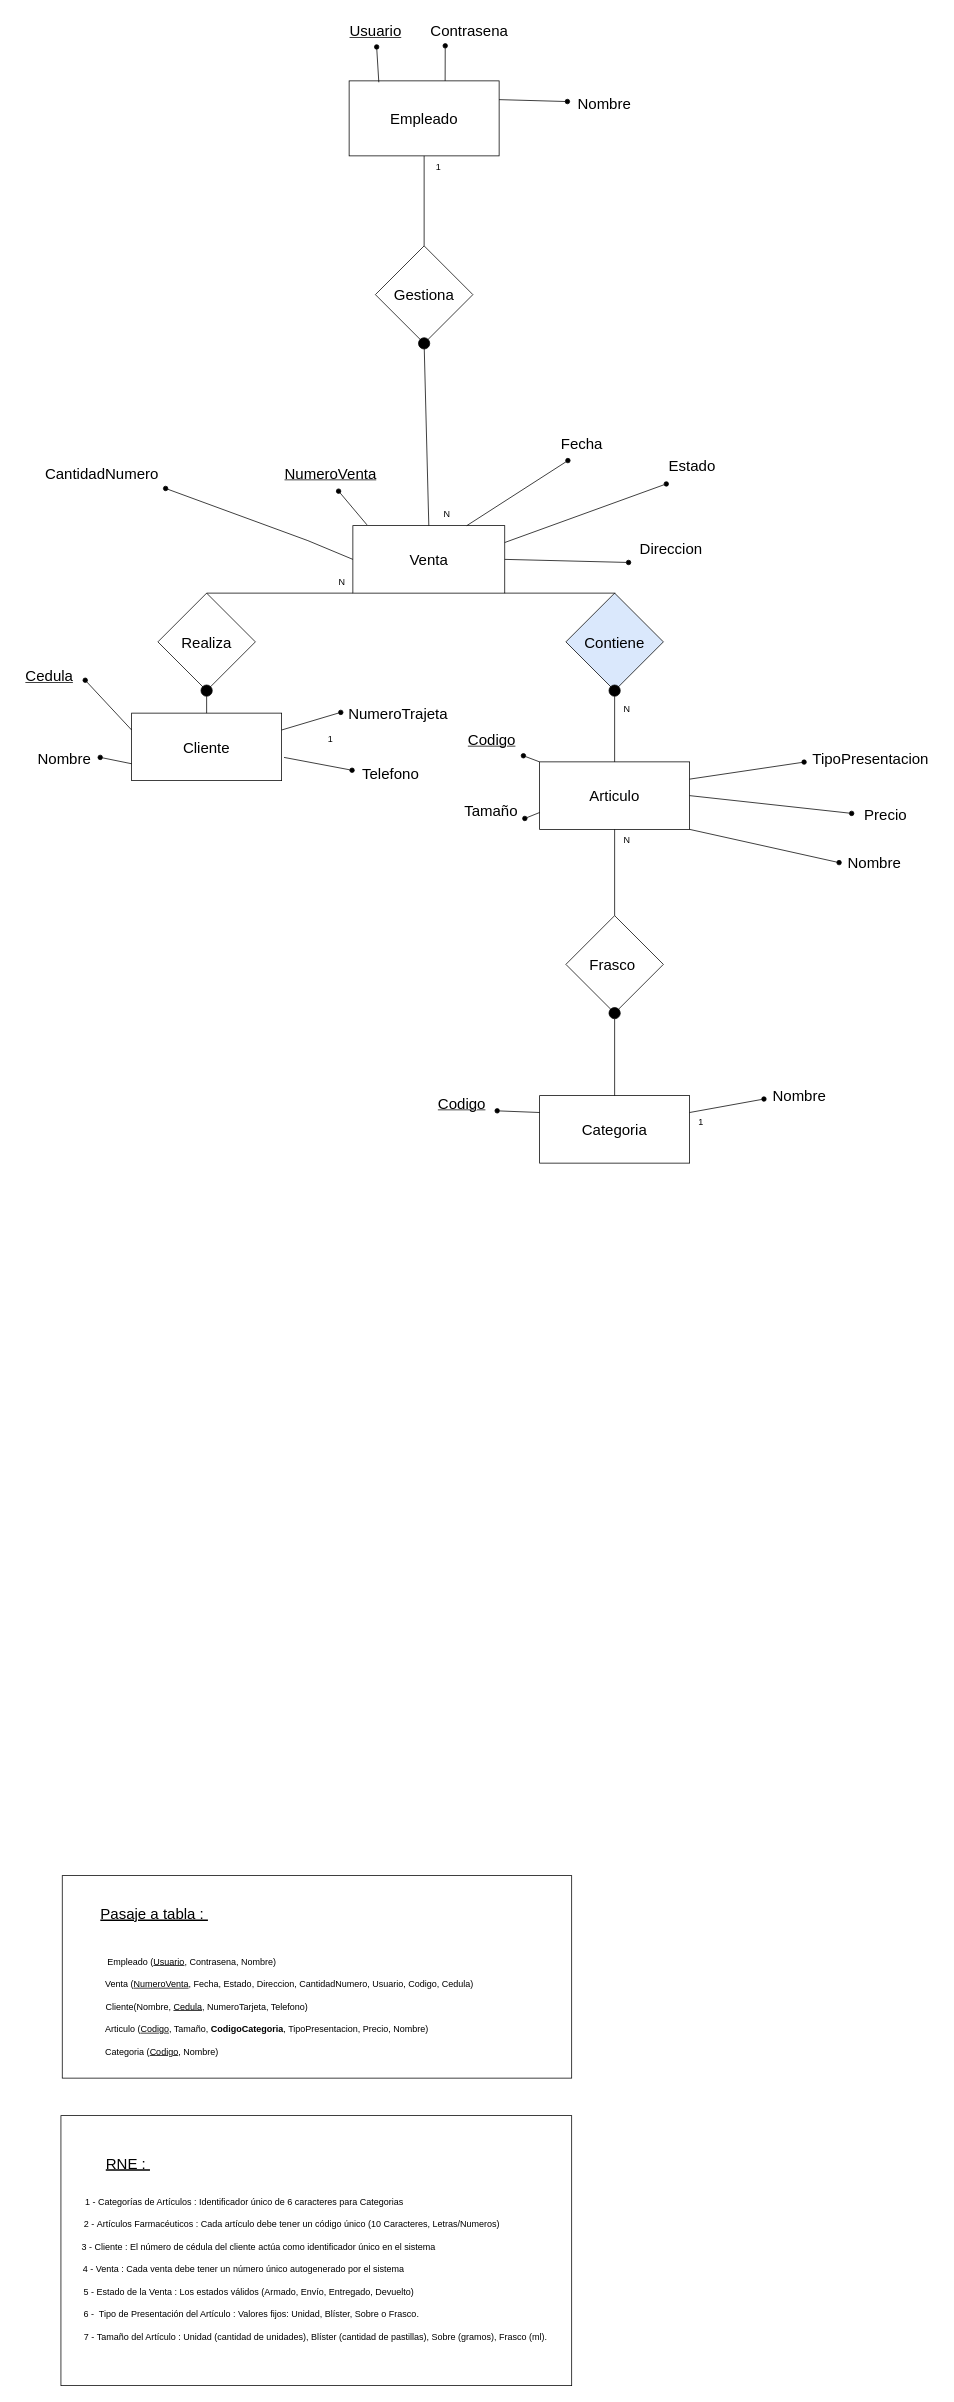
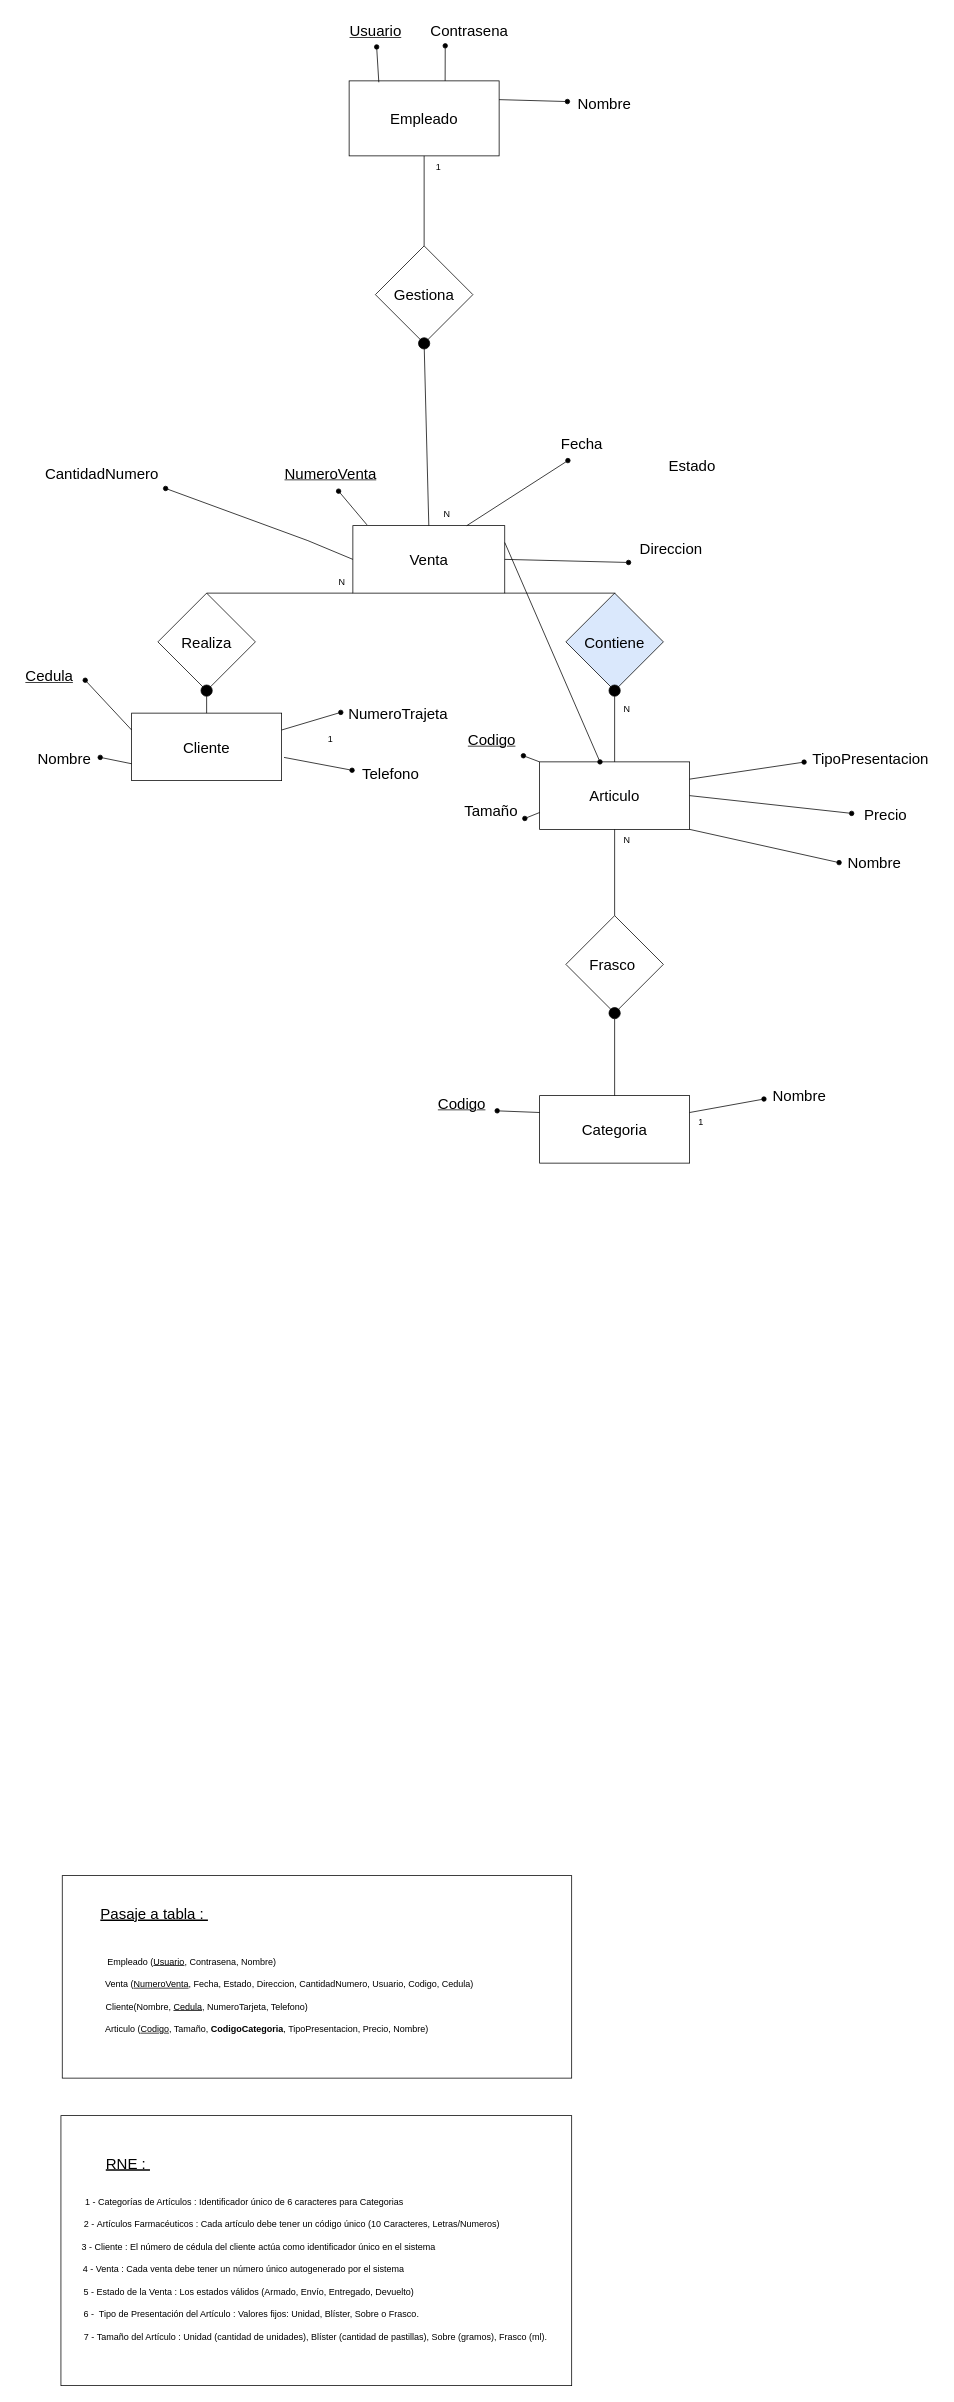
edge "Venta" -> "Estado": now "Venta" -> "Articulo"
node "Categoria (Codigo, Nombre)": removed
